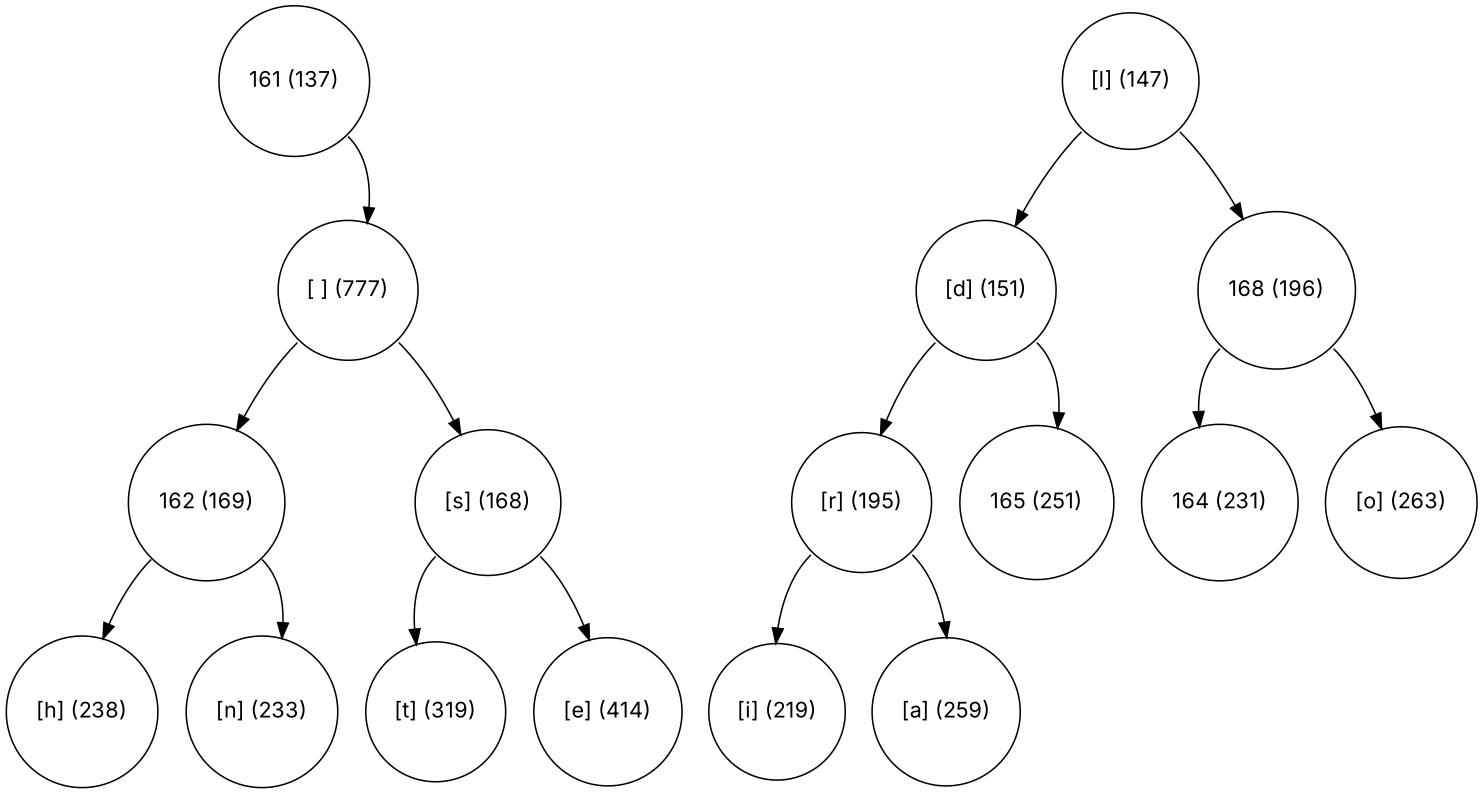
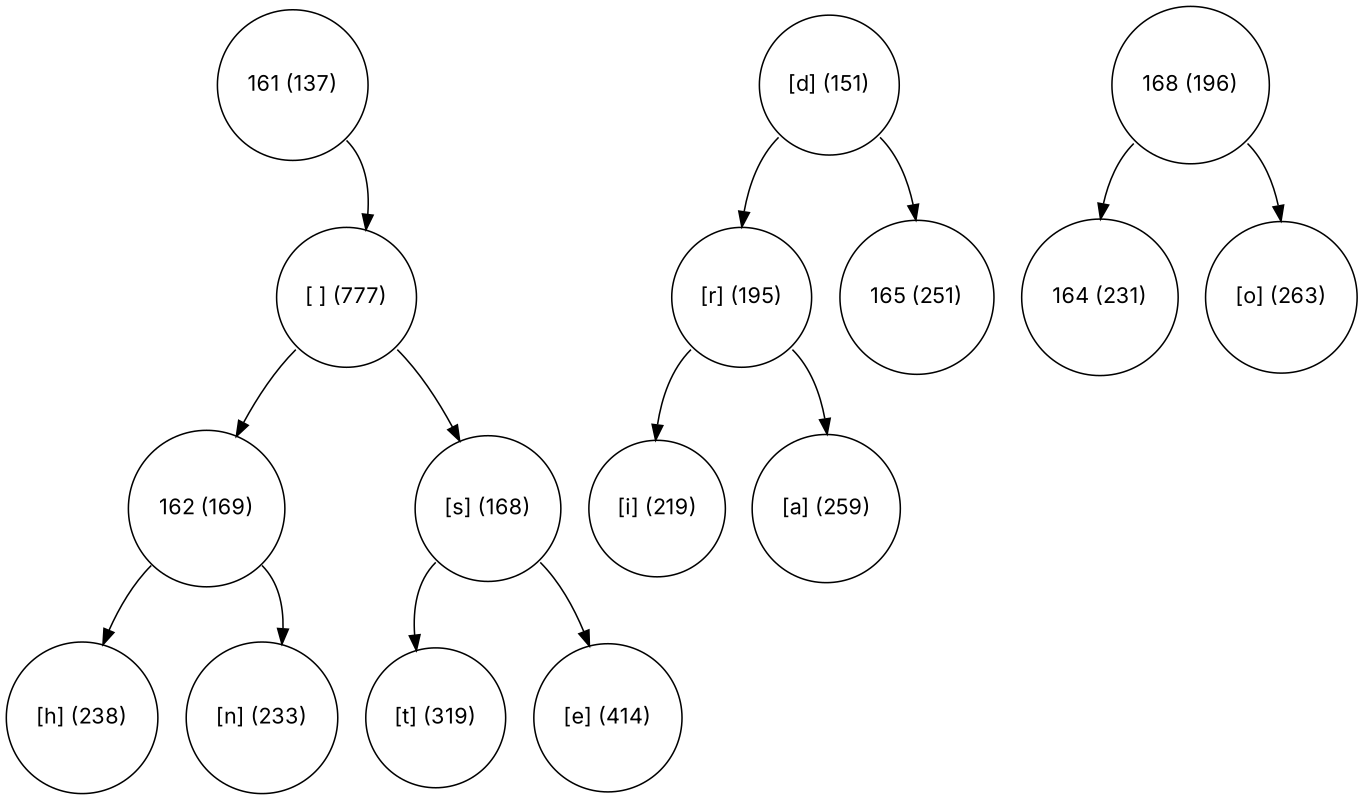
node "[l] (147)": removed
